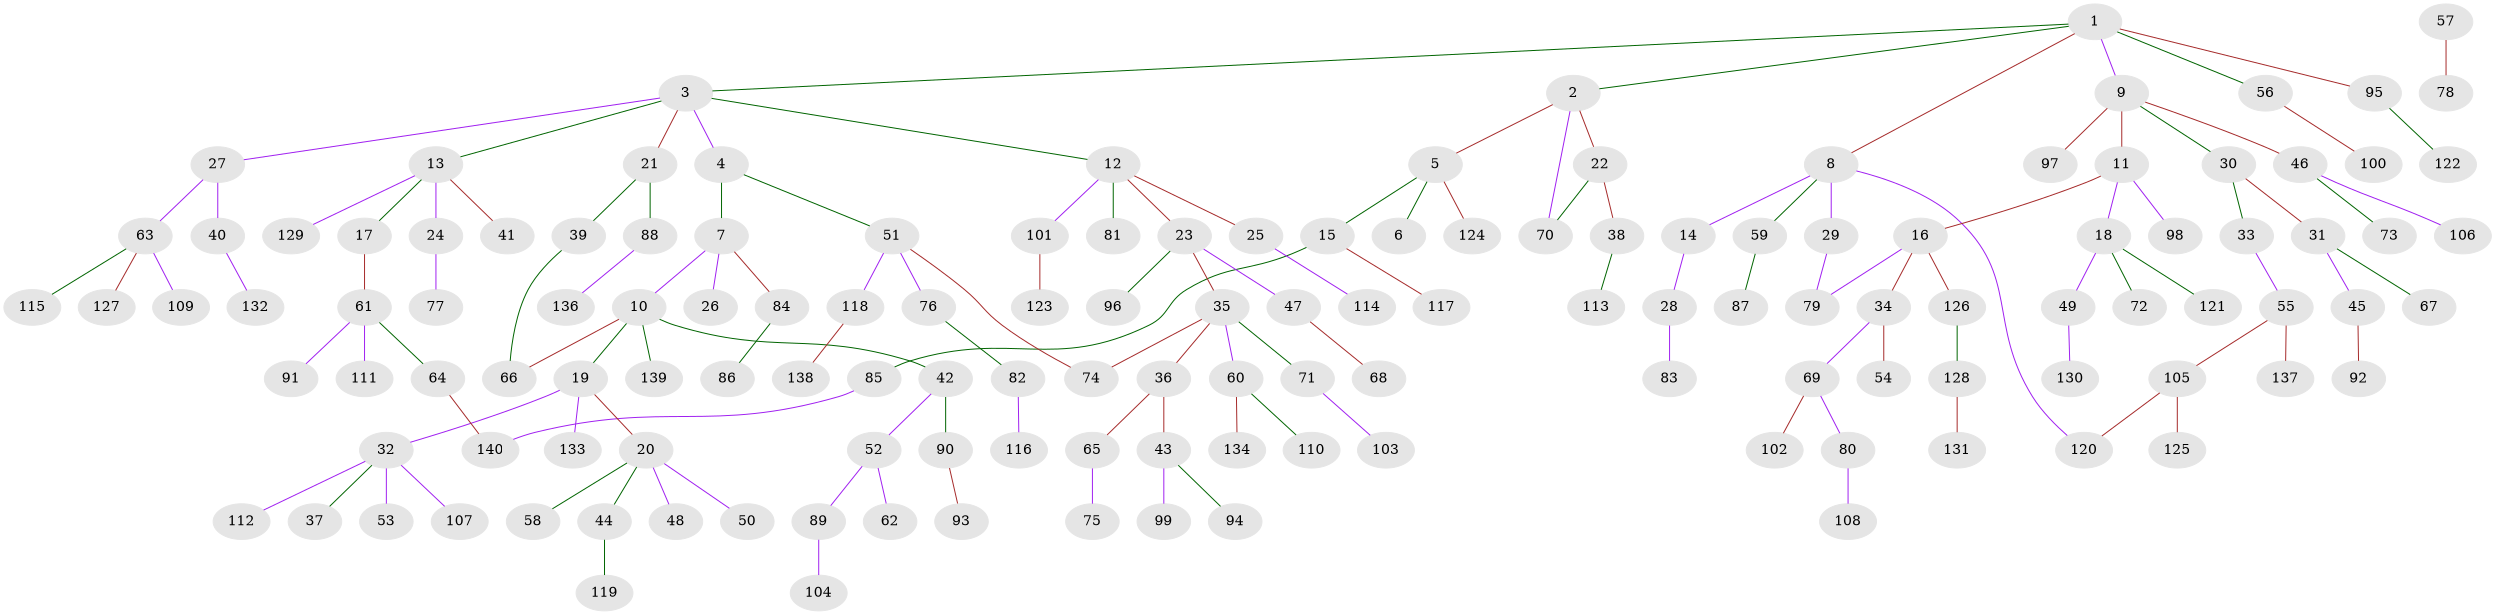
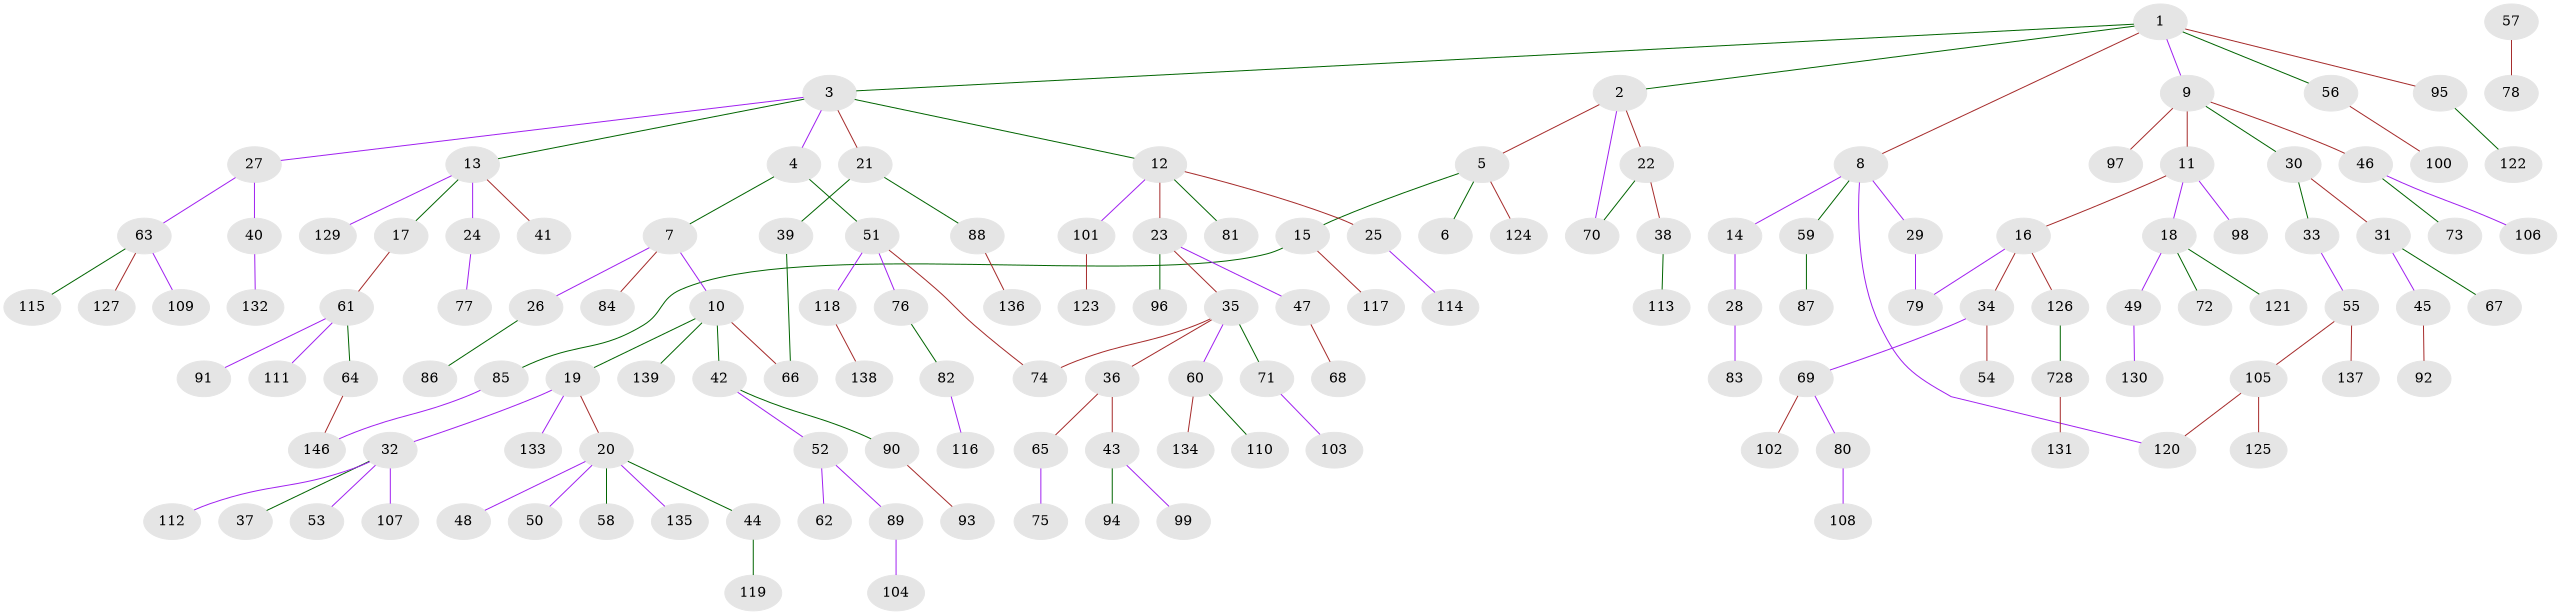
edge "88" -- "136": color purple -> brown
edge "84" -- "86": now "26" -- "86"
node "128": label "128" -> "728"
node "140": label "140" -> "146"
node "135": added
